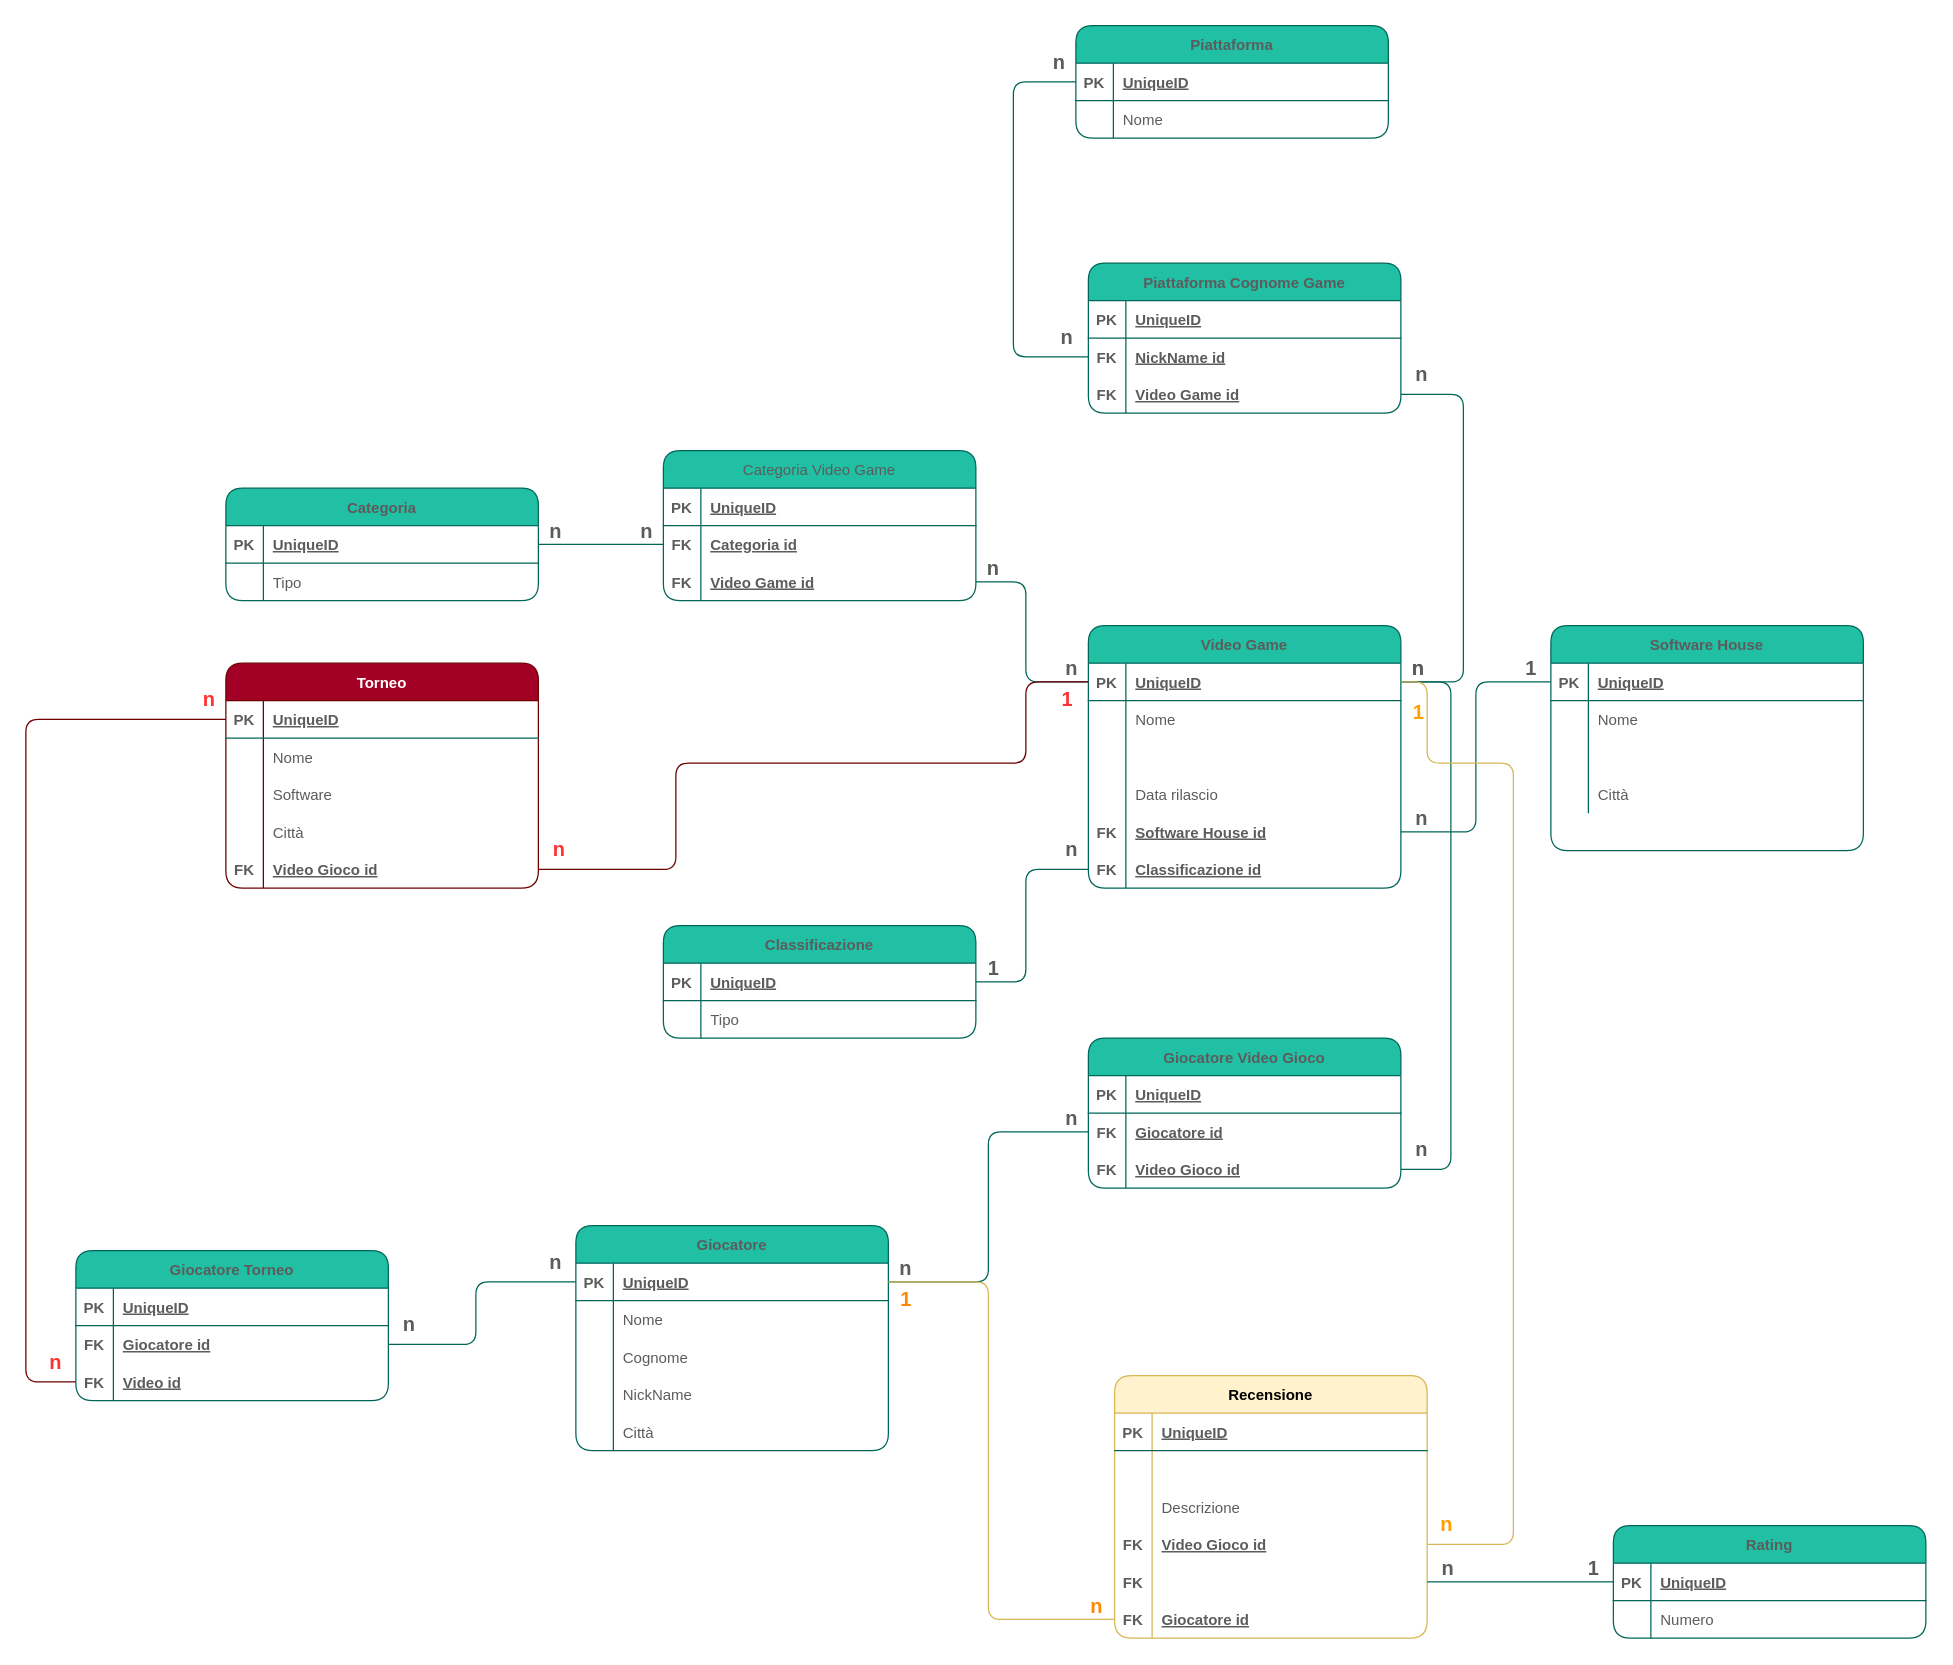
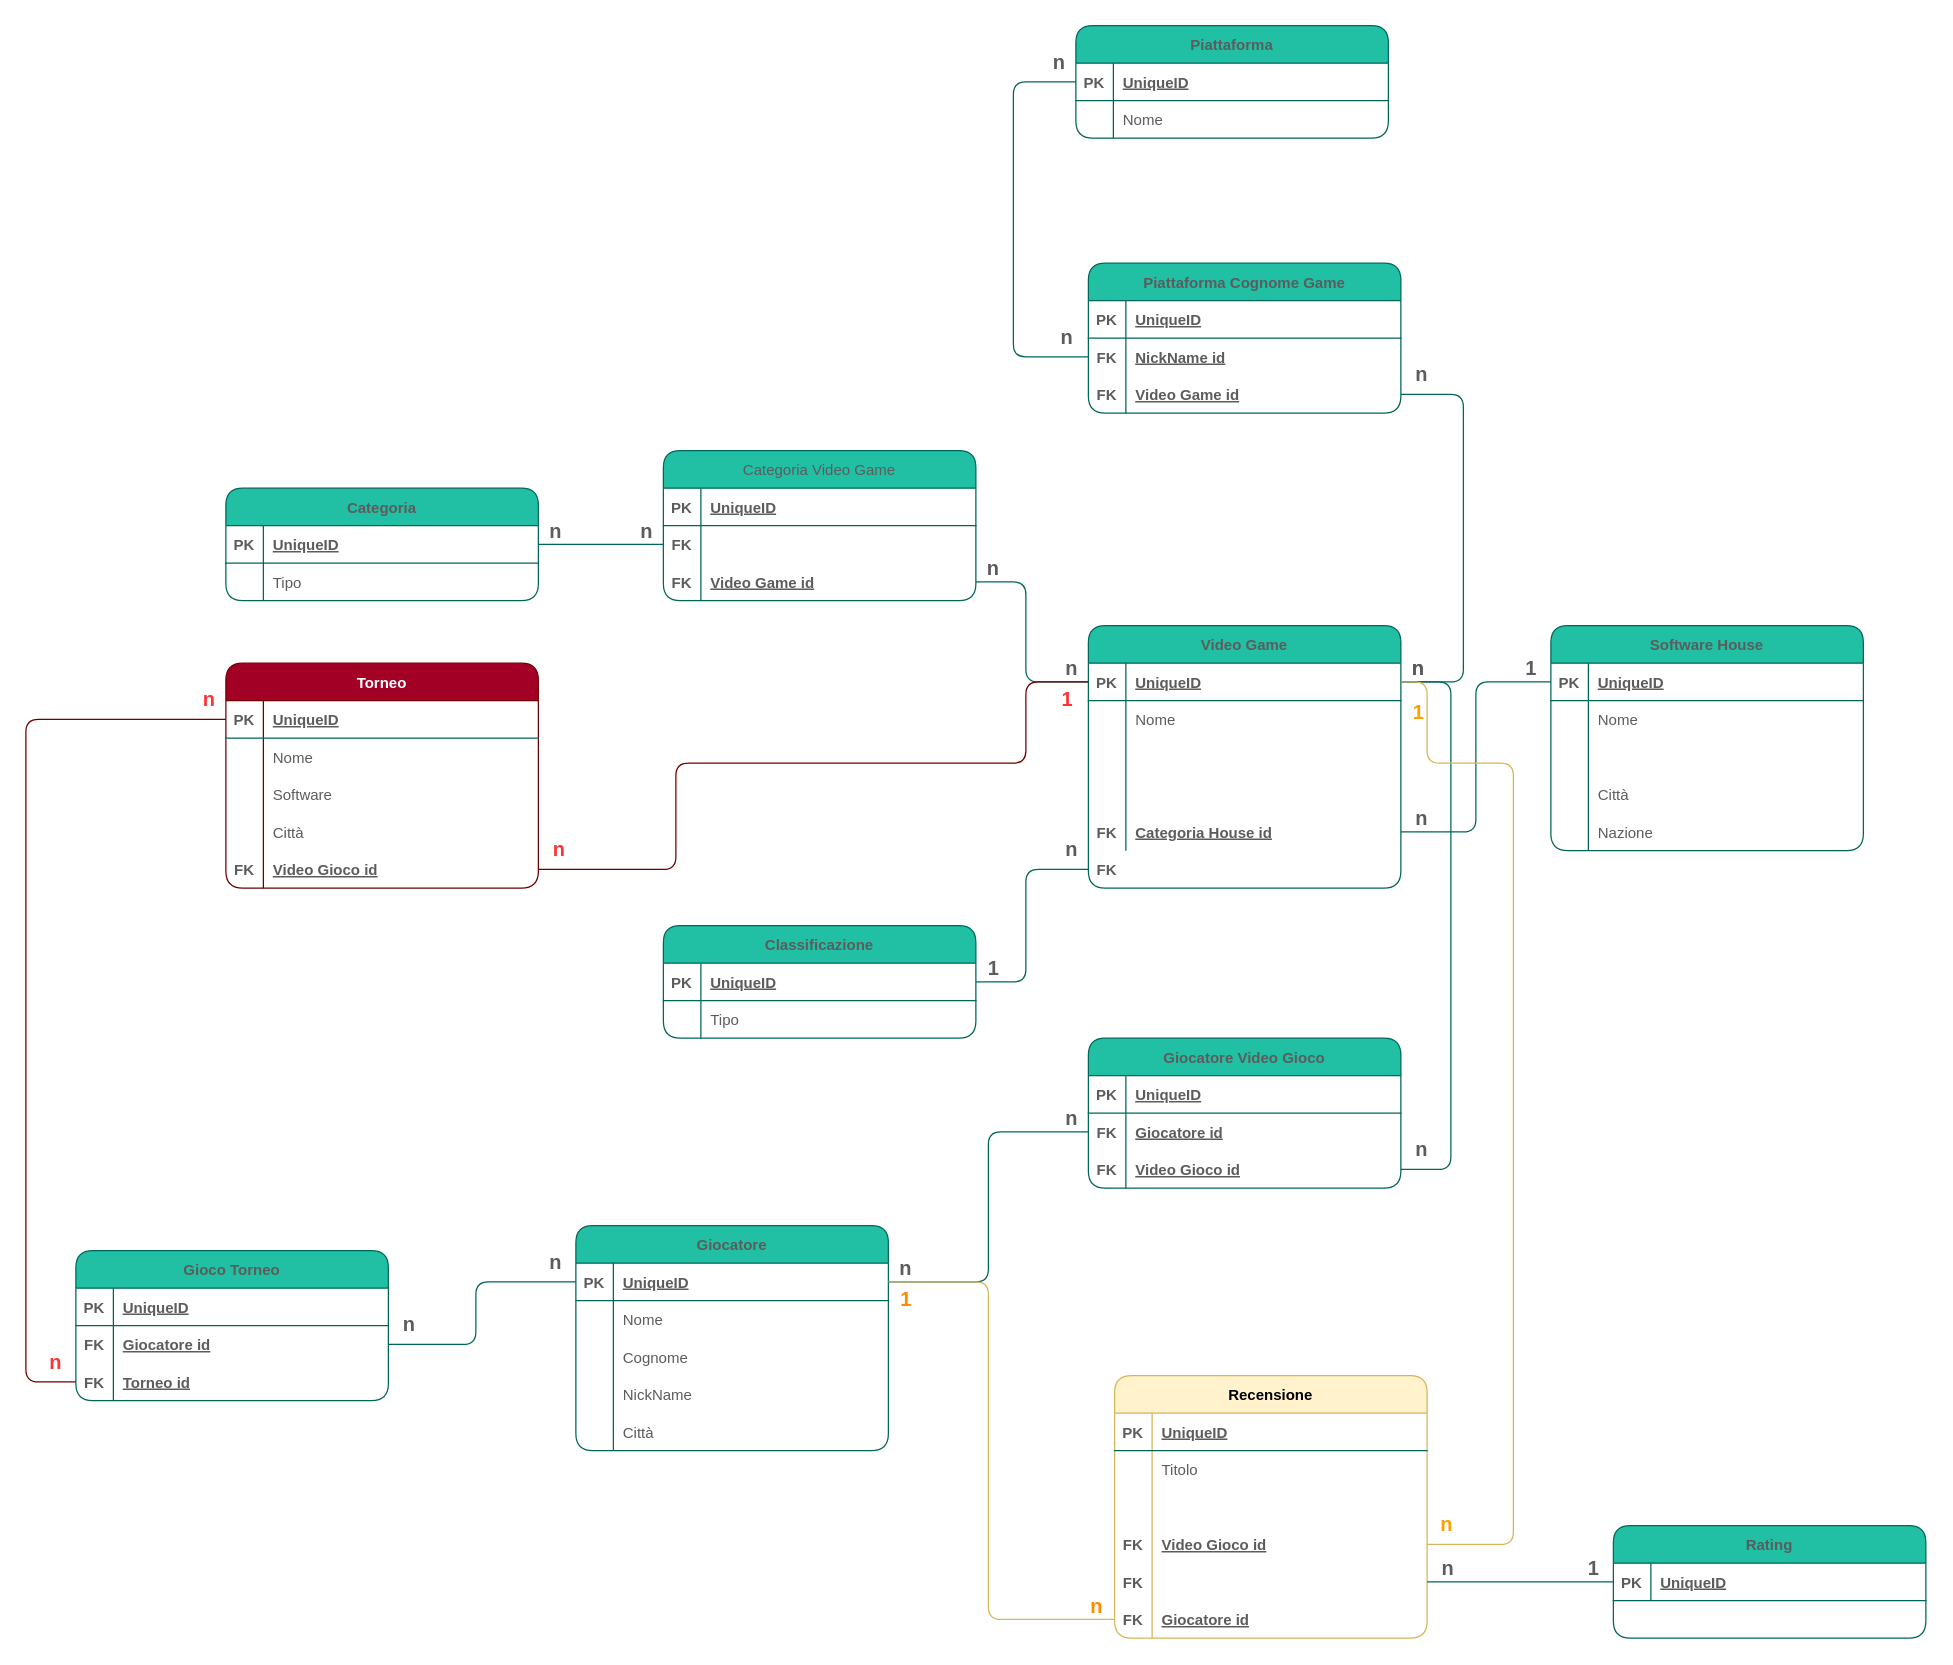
node "Categoria id": removed
node "Data rilascio": removed
node "Nazione": added
node "Software House id": label "Software House id" -> "Categoria House id"
node "Classificazione id": removed
node "Giocatore Torneo": label "Giocatore Torneo" -> "Gioco Torneo"
node "Video id": label "Video id" -> "Torneo id"
node "Titolo": added
node "Descrizione": removed
node "Numero": removed
